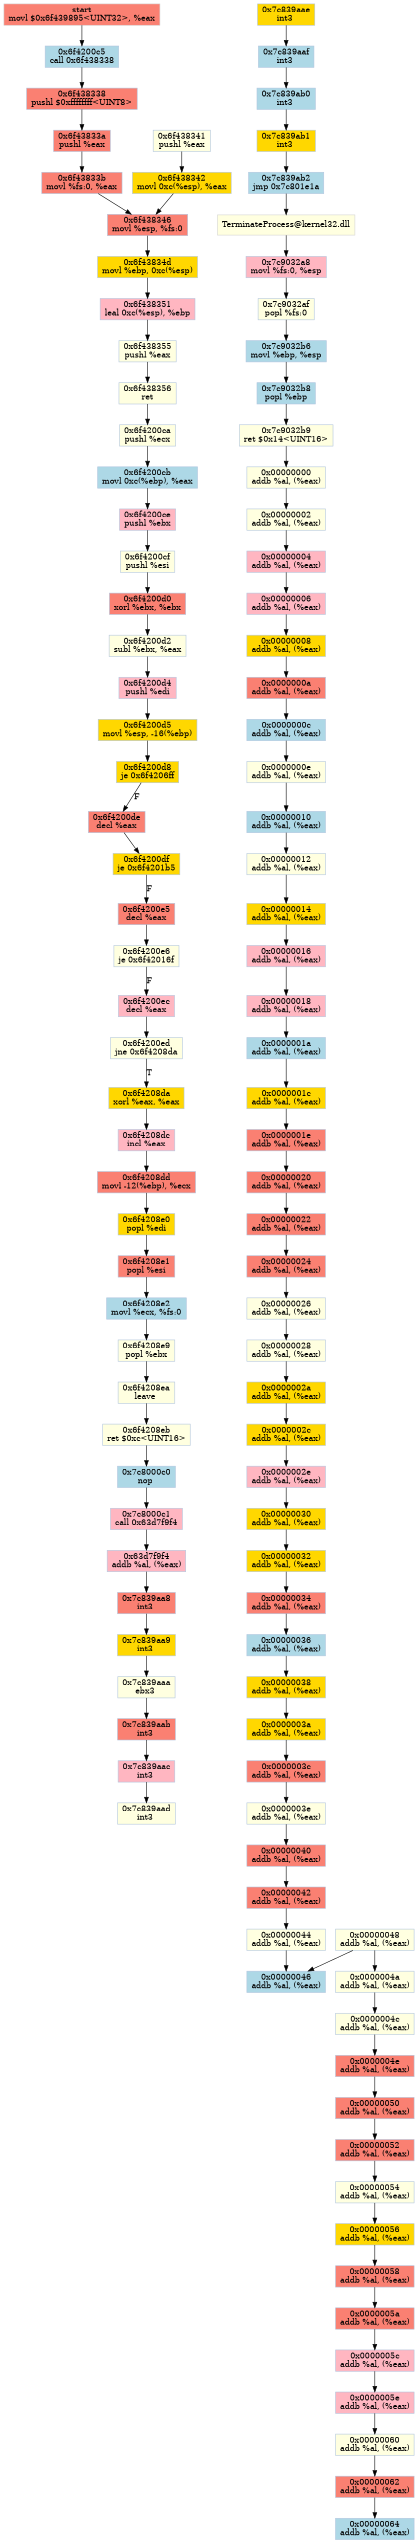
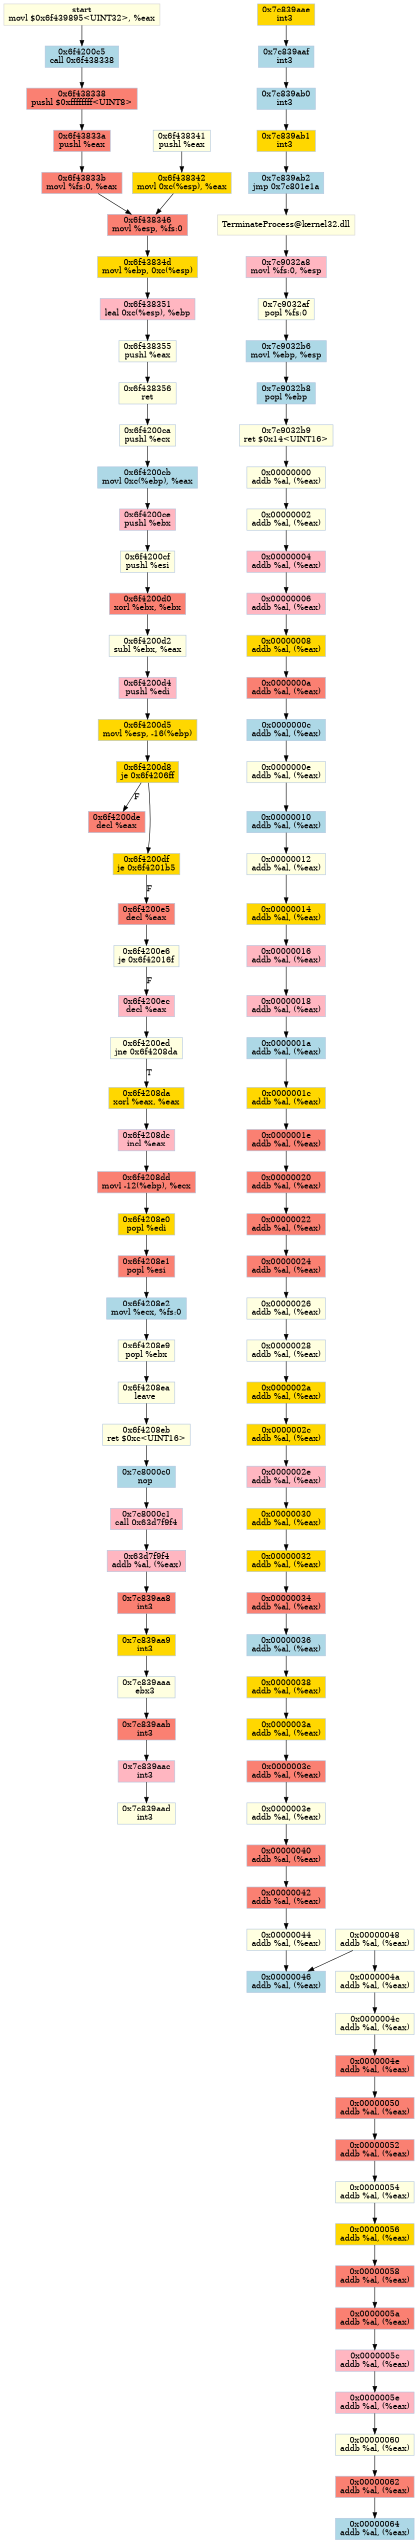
node "start movl $0x6f439895<UINT32>, %eax": fillcolor salmon -> lightyellow
edge "0x6f4200de decl %eax" -> "0x6f4200df je 0x6f4201b5": now "0x6f4200d8 je 0x6f4206ff" -> "0x6f4200df je 0x6f4201b5"
